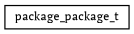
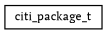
node "package_package_t": label "package_package_t" -> "citi_package_t"
